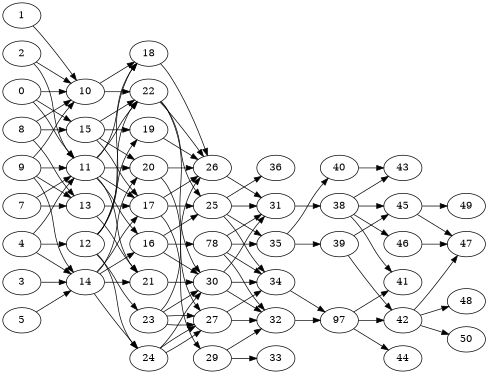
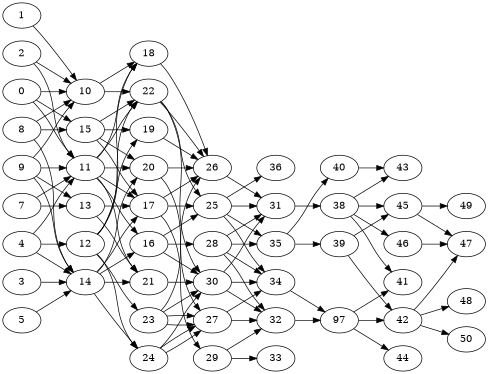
edge "8" -> "13": now "8" -> "14"
node "78": label "78" -> "28"
